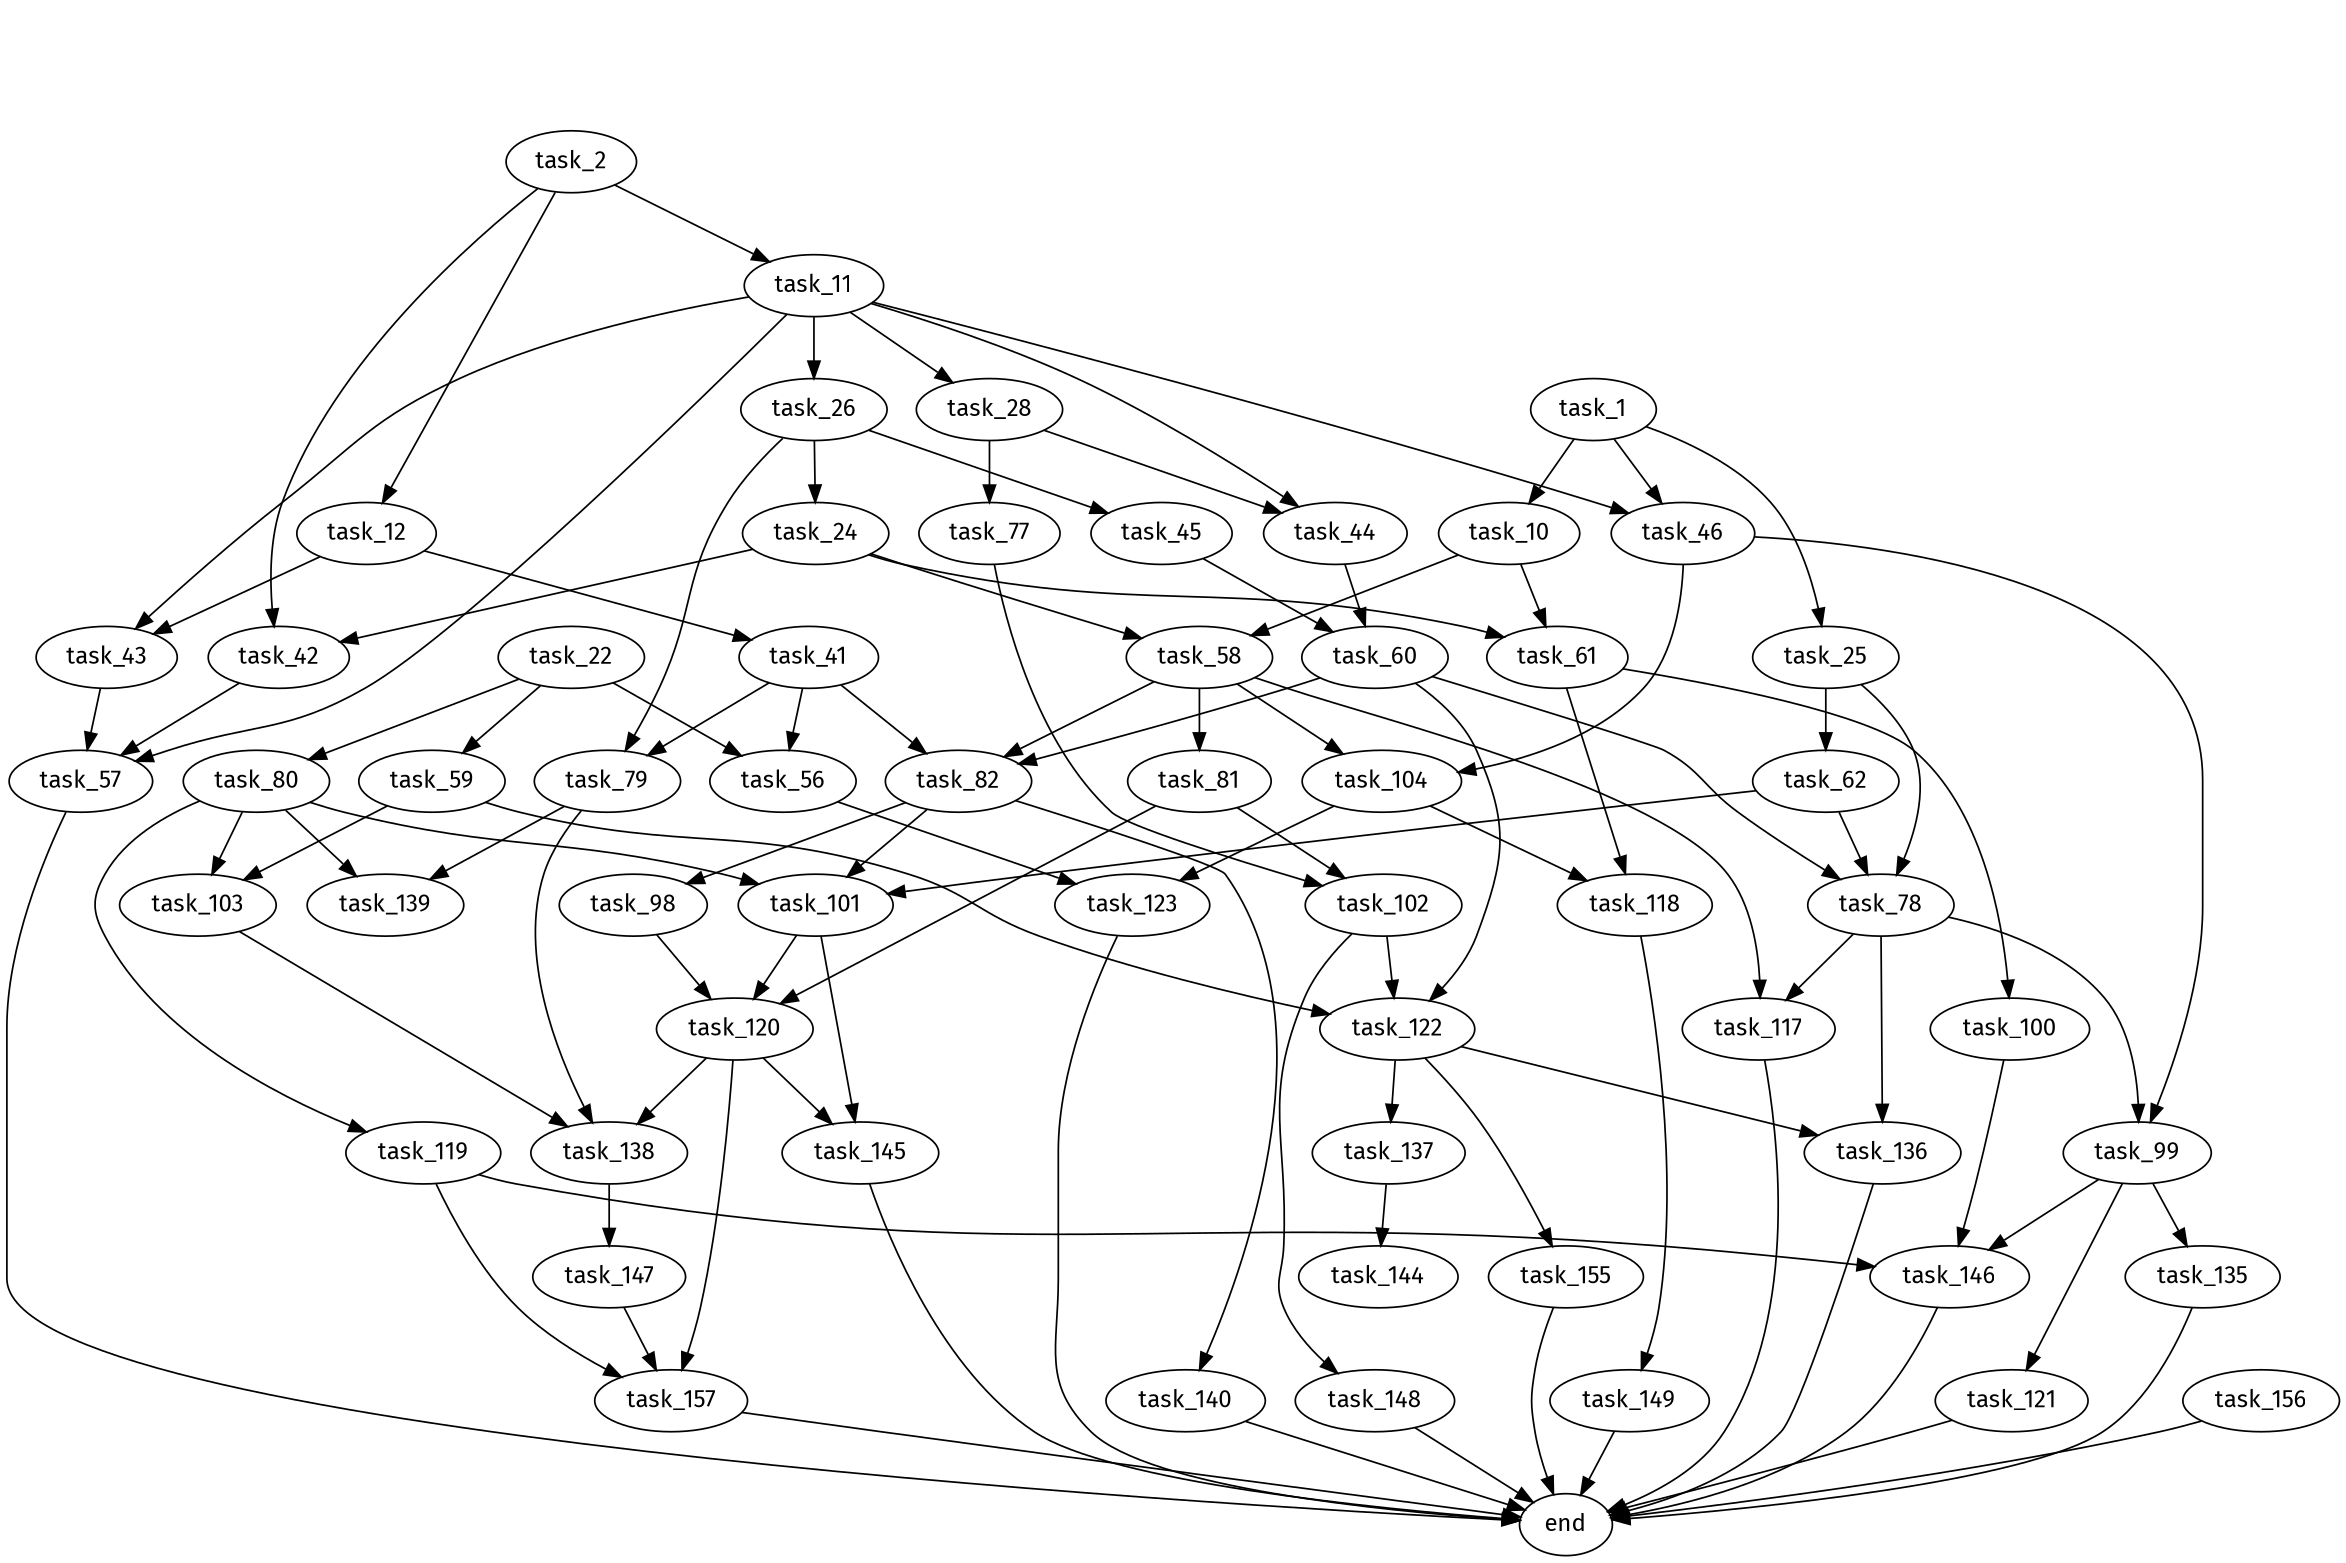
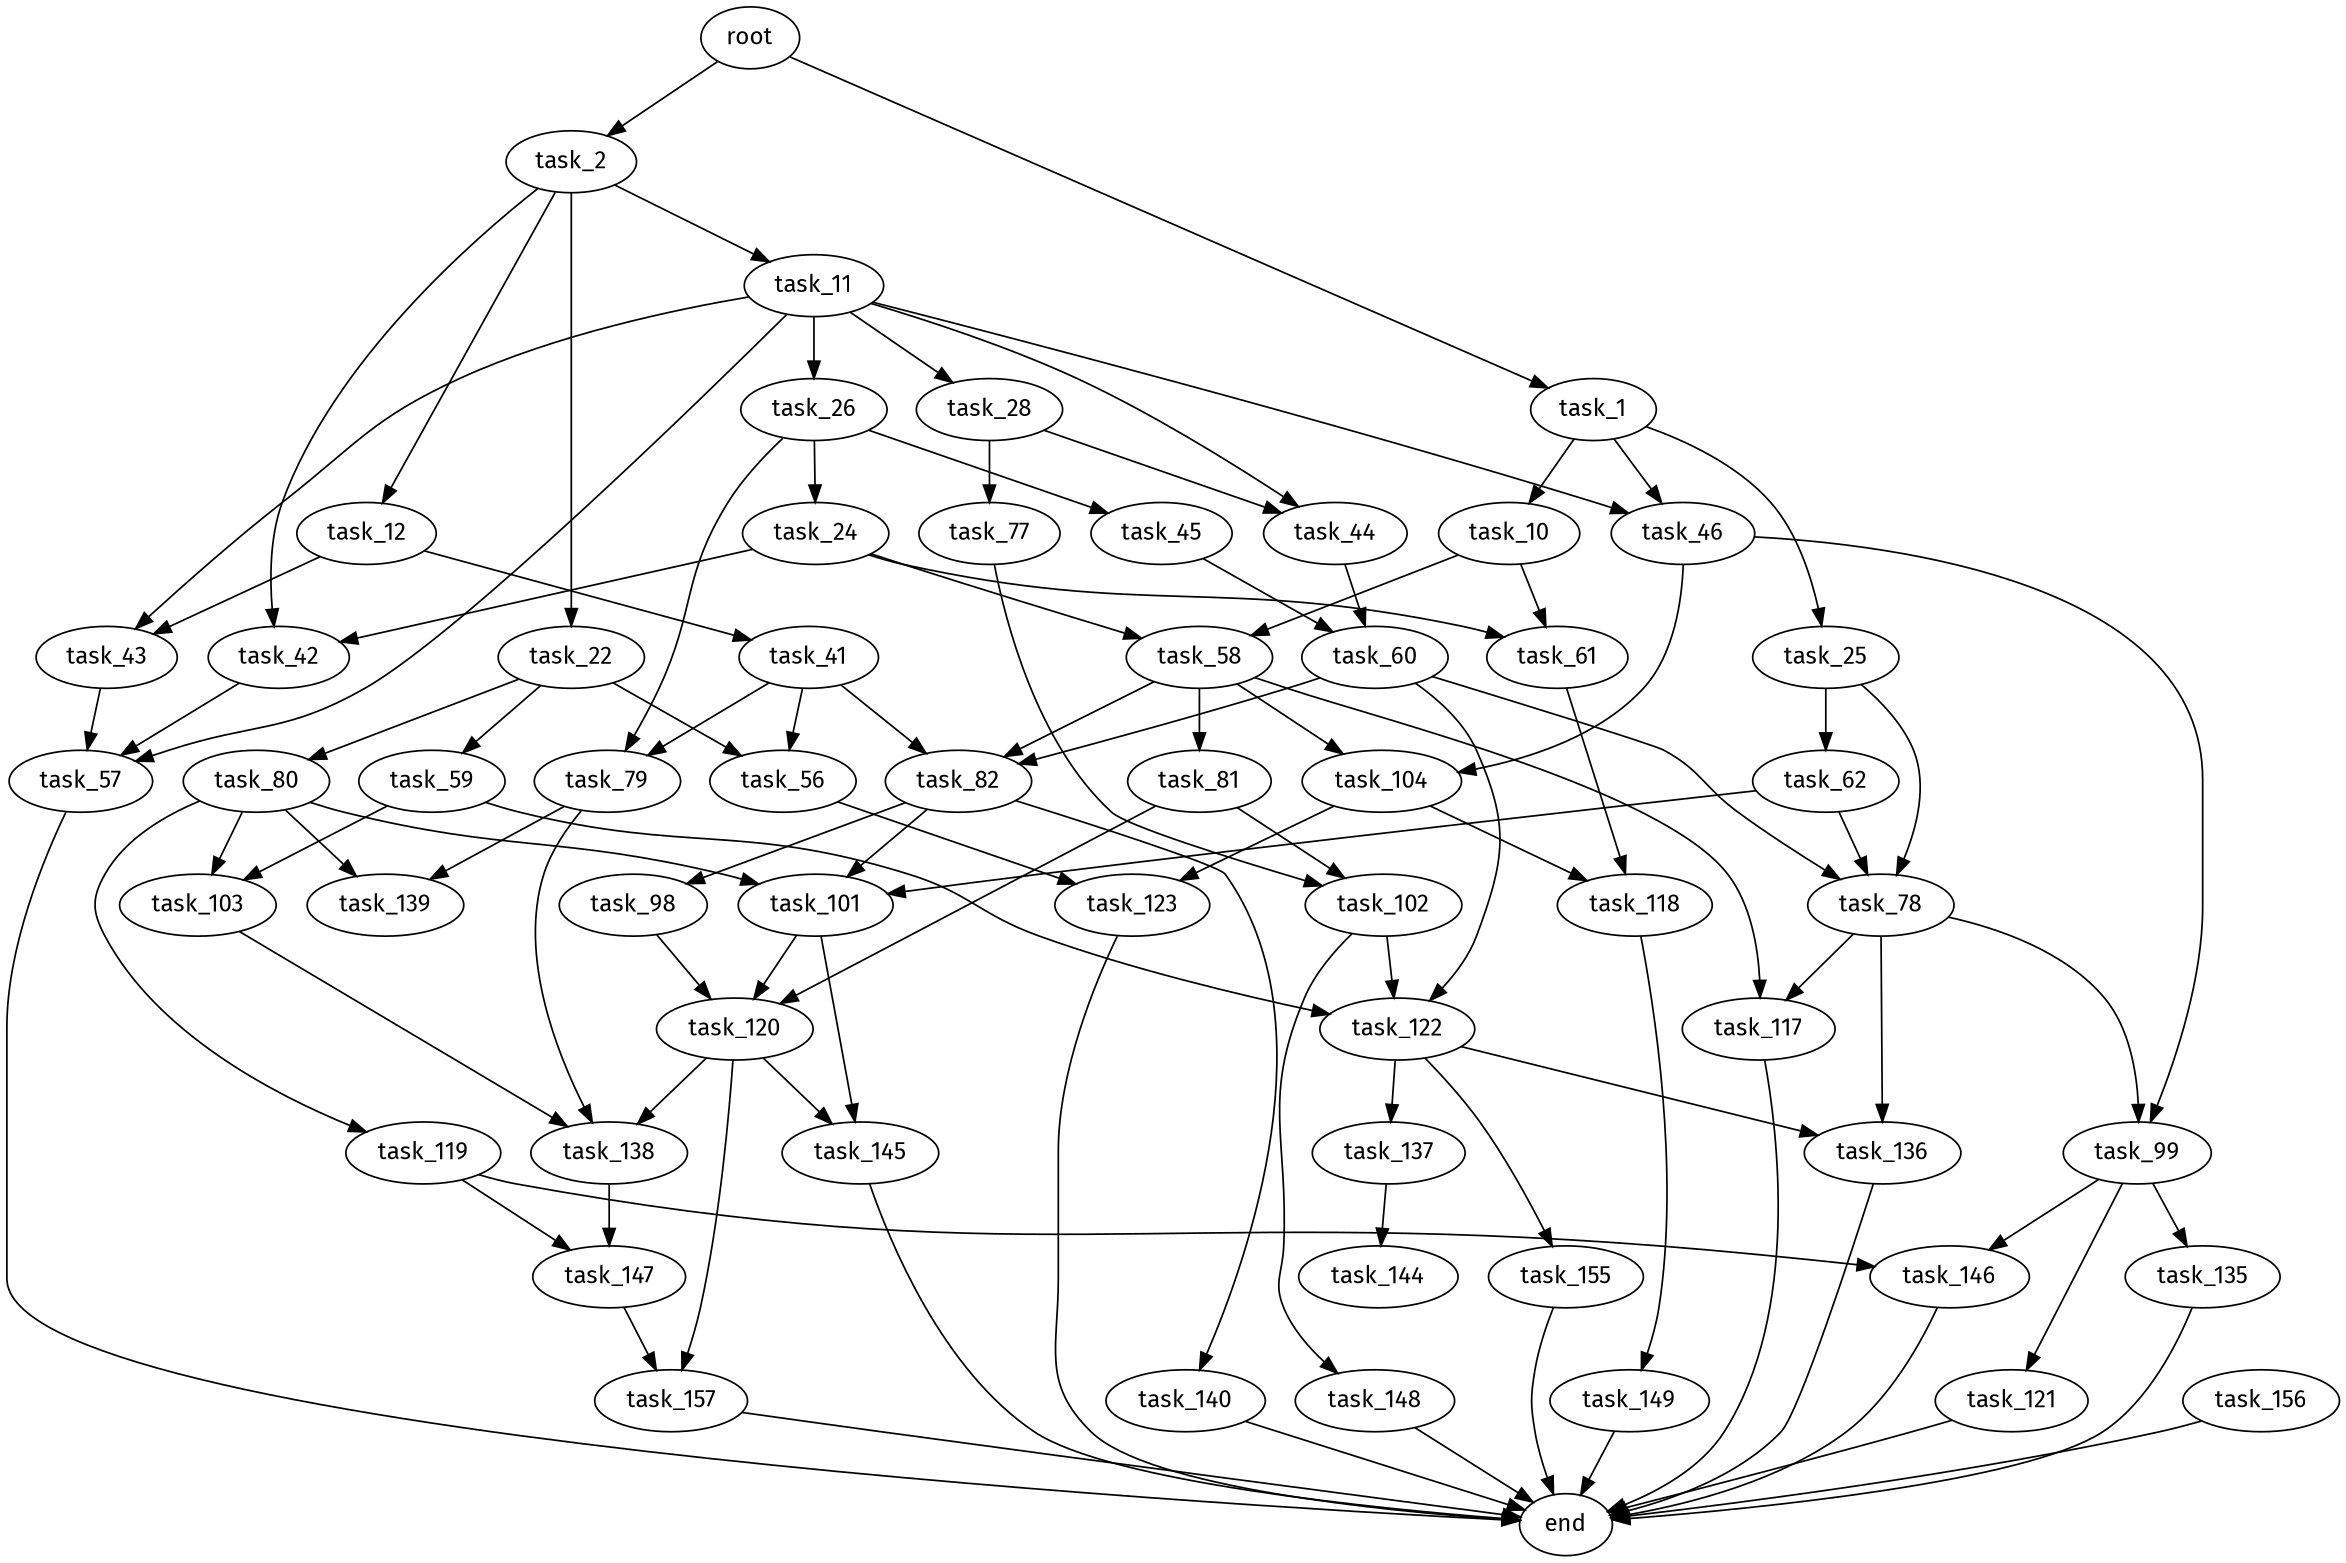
node "root": added
edge "task_2" -> "task_22": added
node "task_100": removed
edge "task_119" -> "task_157": now "task_119" -> "task_147"
